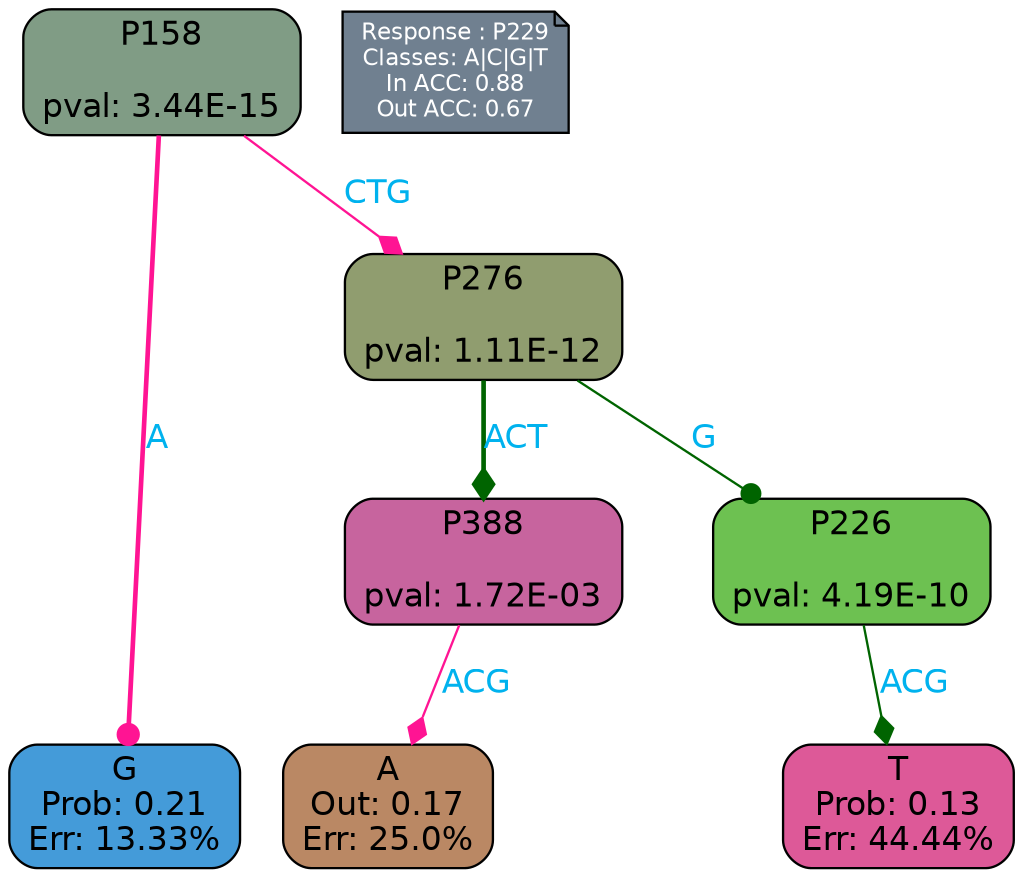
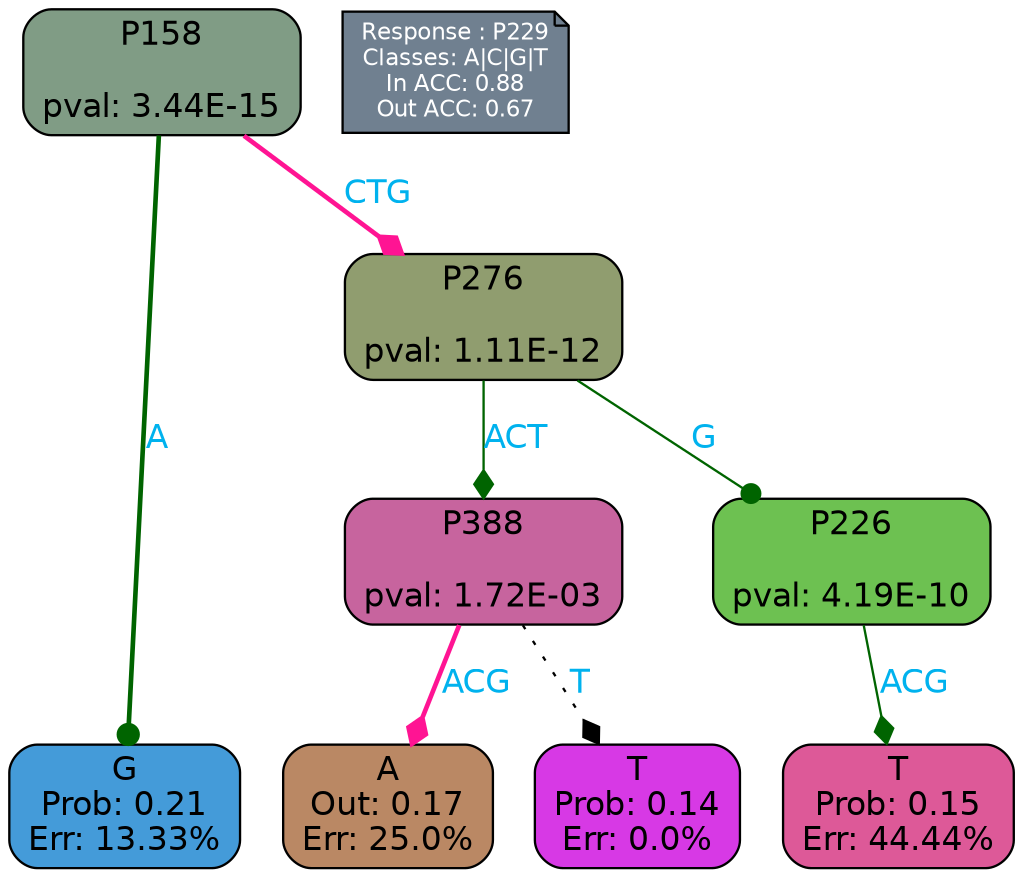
edge "P158 pval: 3.44E-15" -> "P276 pval: 1.11E-12": style solid -> bold
edge "P276 pval: 1.11E-12" -> "P388 pval: 1.72E-03": style bold -> solid
edge "P158 pval: 3.44E-15" -> "G Prob: 0.21 Err: 13.33%": color deeppink -> darkgreen
edge "P388 pval: 1.72E-03" -> "A Out: 0.17 Err: 25.0%": style solid -> bold
node "T Prob: 0.14 Err: 0.0%": added
node "T Prob: 0.13 Err: 44.44%": label "T Prob: 0.13 Err: 44.44%" -> "T Prob: 0.15 Err: 44.44%"
